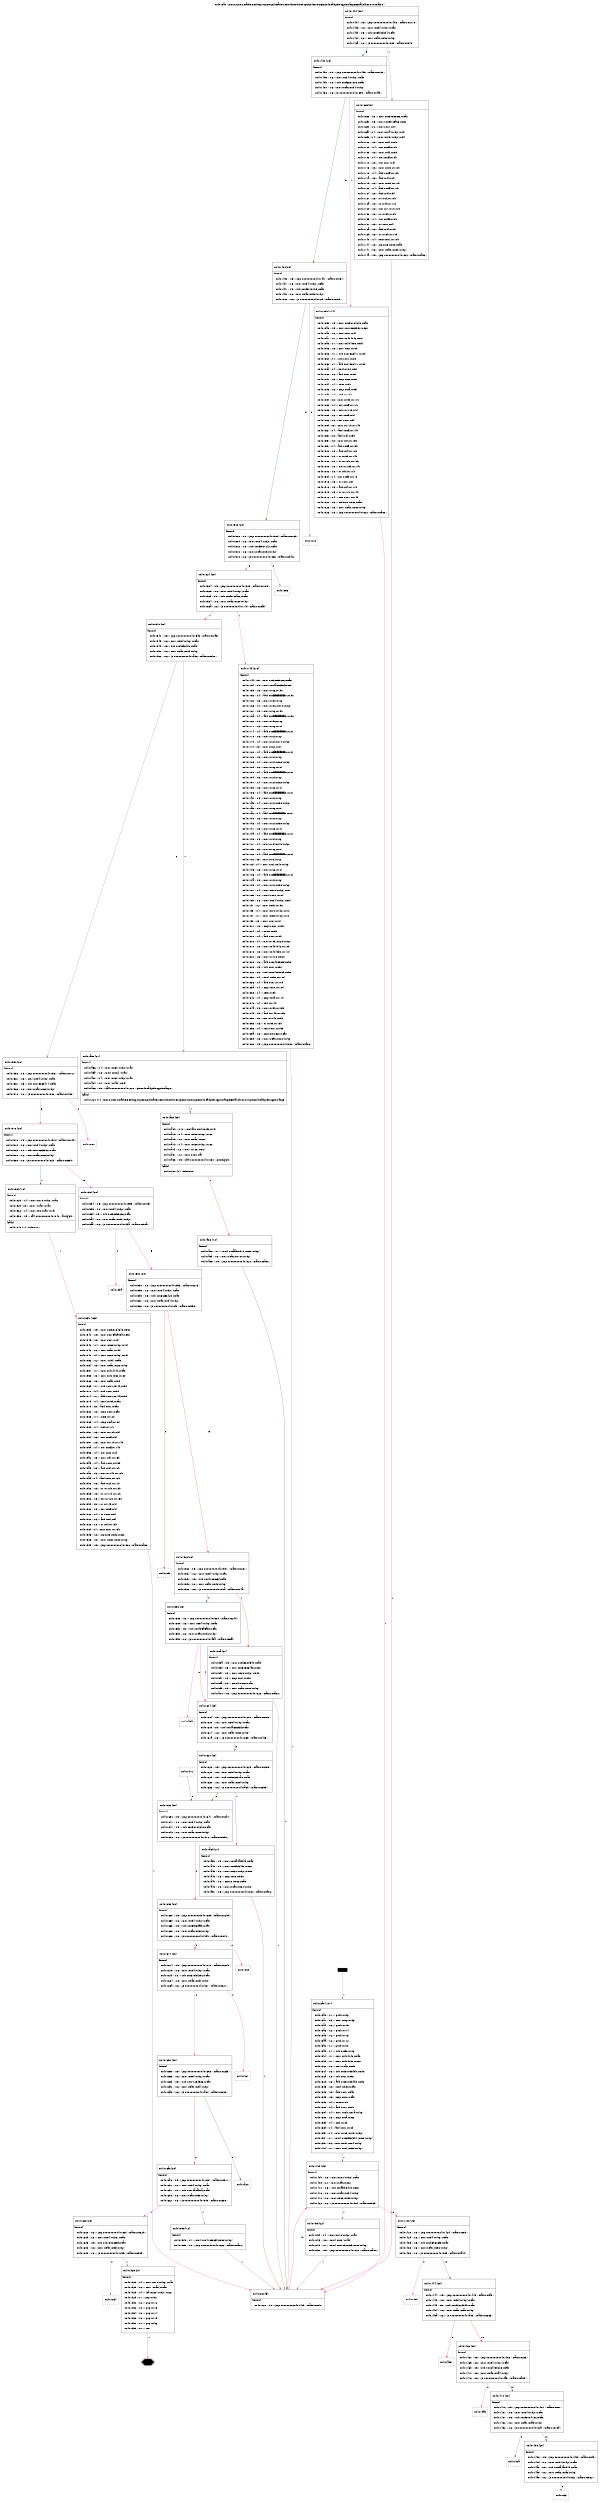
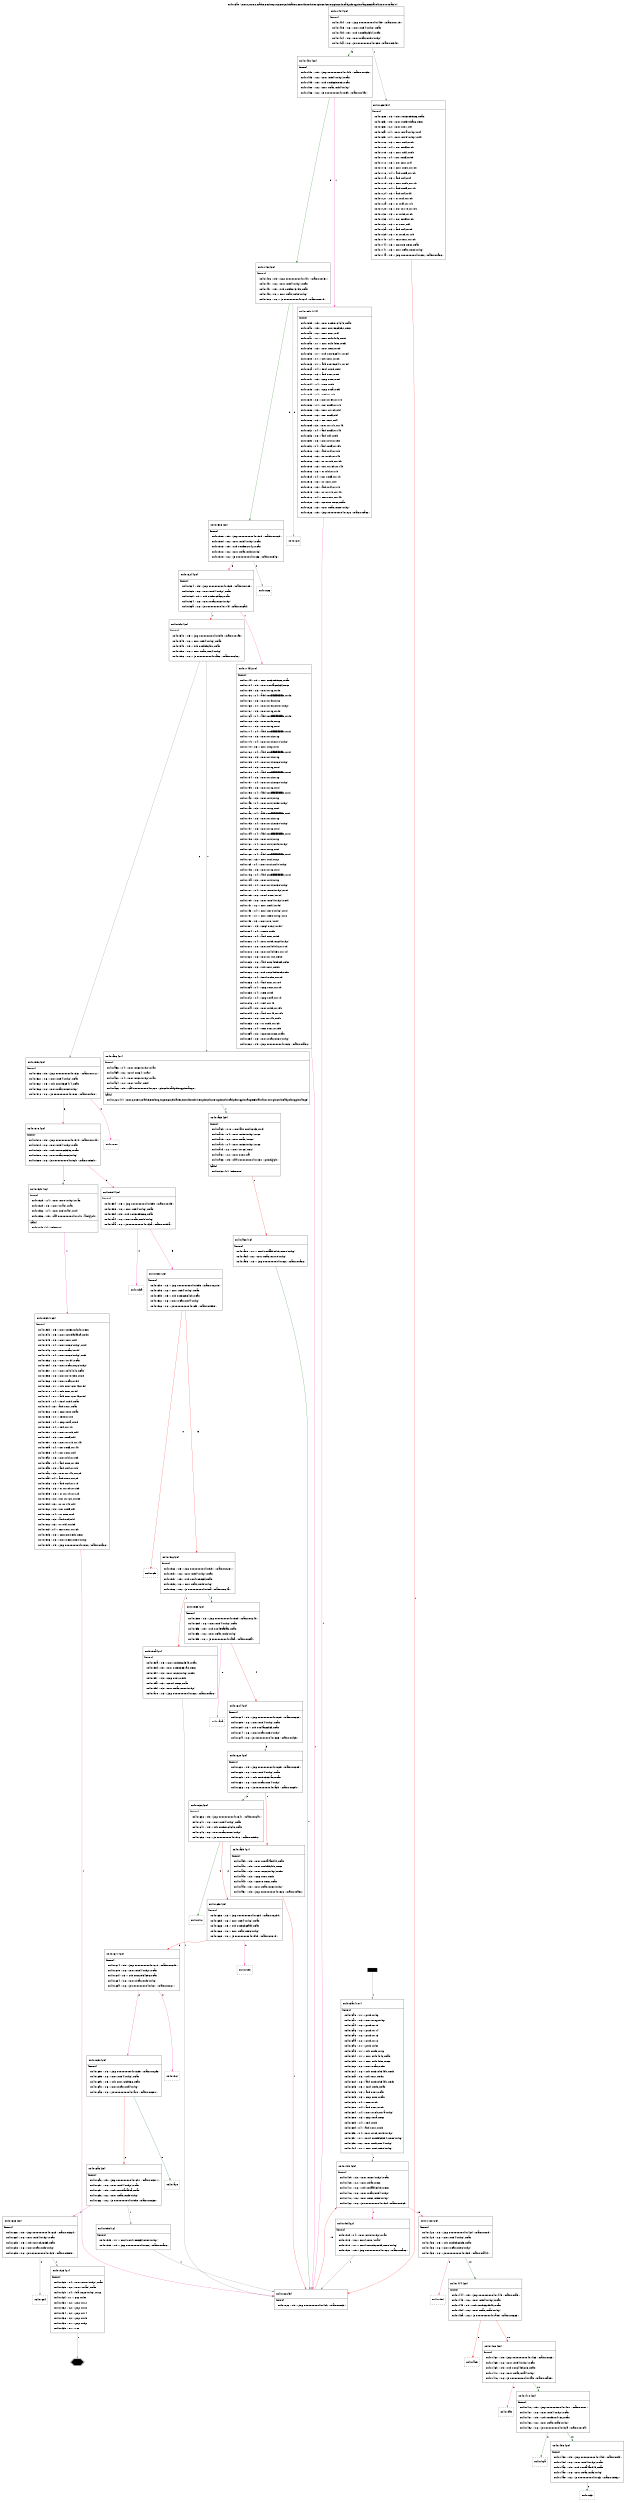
edge "0x401d7c" -> "0x40163c [28]": reversed
